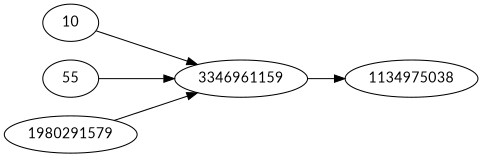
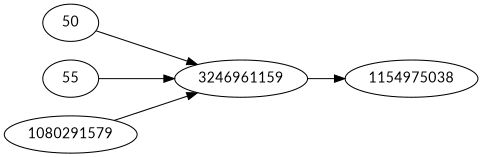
node "10": label "10" -> "50"
node "3346961159": label "3346961159" -> "3246961159"
node "1134975038": label "1134975038" -> "1154975038"
node "1980291579": label "1980291579" -> "1080291579"
